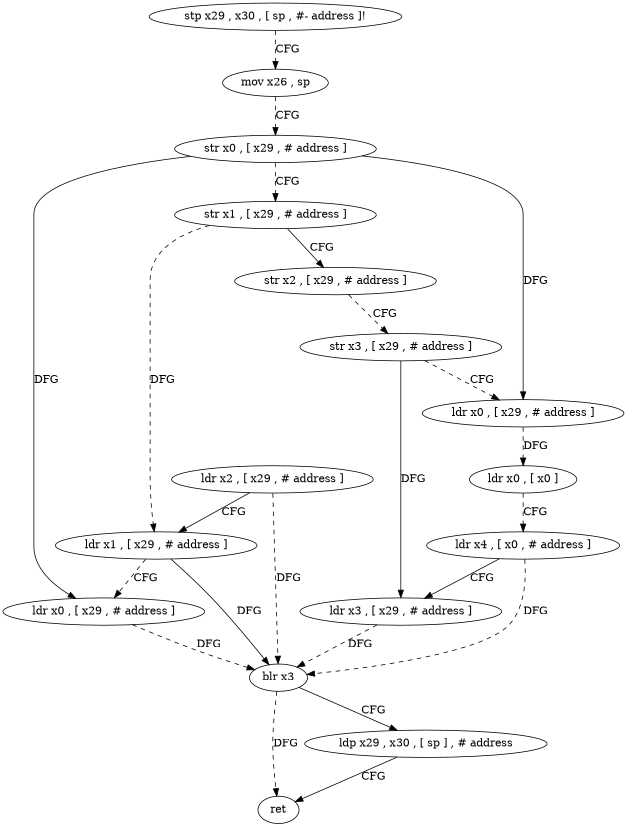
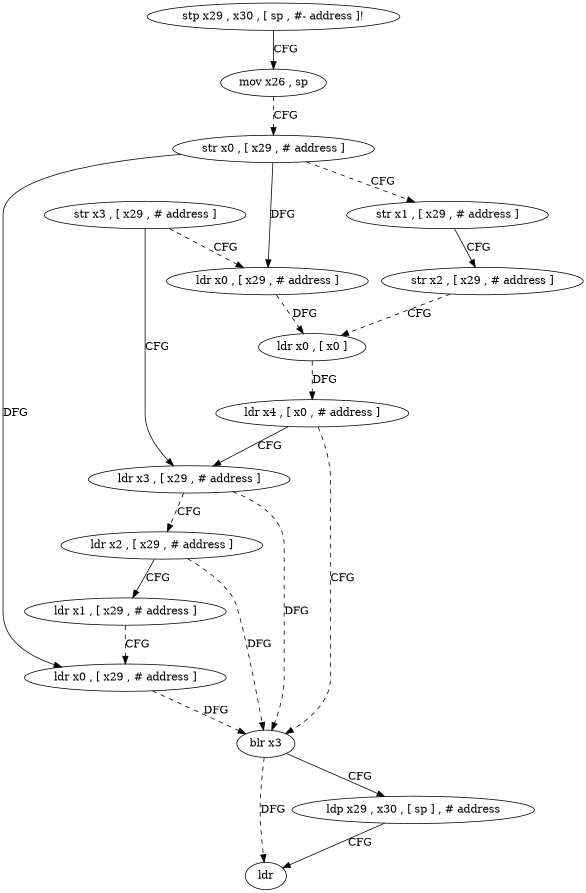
edge "stp x29 , x30 , [ sp , #- address ]!" -> "mov x26 , sp": style dashed -> solid
edge "str x2 , [ x29 , # address ]" -> "str x3 , [ x29 , # address ]": now "str x2 , [ x29 , # address ]" -> "ldr x0 , [ x0 ]"
edge "str x1 , [ x29 , # address ]" -> "ldr x1 , [ x29 , # address ]": removed, label "DFG"
edge "str x3 , [ x29 , # address ]" -> "ldr x3 , [ x29 , # address ]": label "DFG" -> "CFG"
edge "ldr x3 , [ x29 , # address ]" -> "ldr x2 , [ x29 , # address ]": added, label "CFG"
edge "ldr x0 , [ x0 ]" -> "ldr x4 , [ x0 , # address ]": label "CFG" -> "DFG"
edge "ldr x1 , [ x29 , # address ]" -> "blr x3": removed, label "DFG"
edge "ldr x4 , [ x0 , # address ]" -> "blr x3": label "DFG" -> "CFG"
node "ret": label "ret" -> "ldr"
